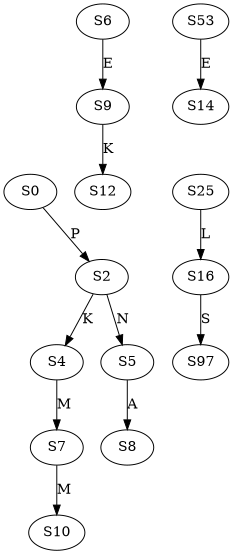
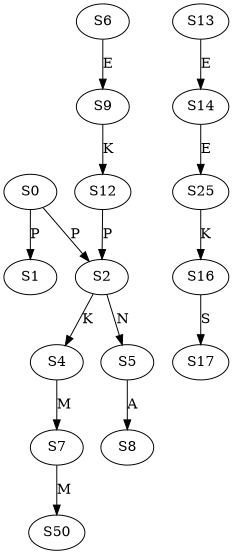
node "S53": label "S53" -> "S13"
edge "S14" -> "S25": added, label "E"
edge "S12" -> "S2": added, label "P"
edge "S25" -> "S16": label "L" -> "K"
node "S1": added
node "S97": label "S97" -> "S17"
node "S10": label "S10" -> "S50"
